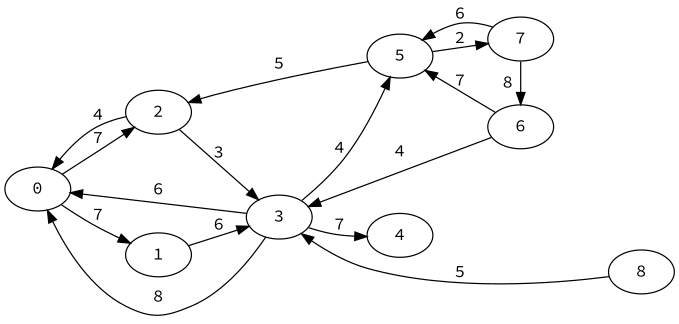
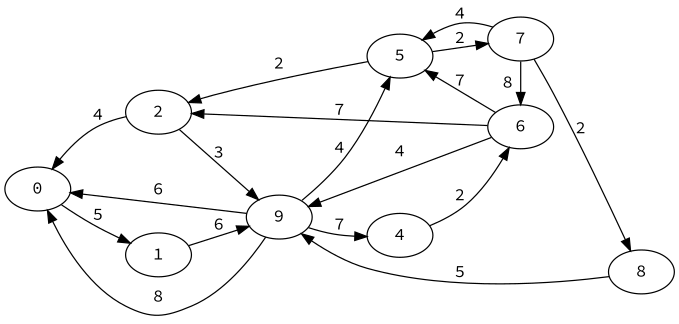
edge "7" -> "5": label "6" -> "4"
edge "5" -> "2": label "5" -> "2"
edge "7" -> "8": added, label "2"
edge "0" -> "2": now "6" -> "2"
edge "4" -> "6": added, label "2"
edge "0" -> "1": label "7" -> "5"
node "3": label "3" -> "9"
